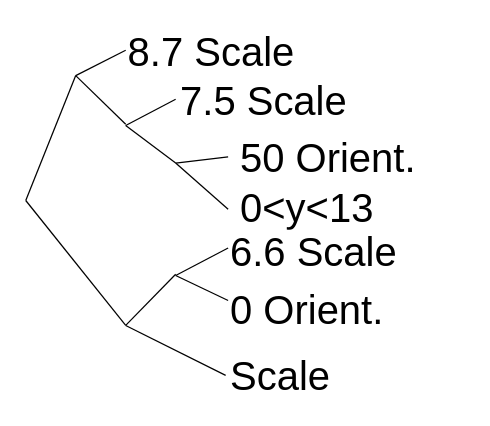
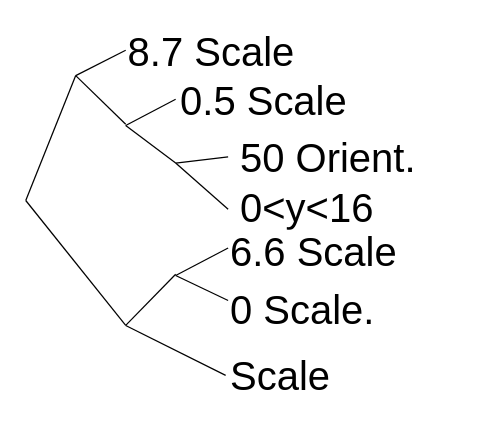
node "7.5 Scale": label "7.5 Scale" -> "0.5 Scale"
node "0<y<13": label "0<y<13" -> "0<y<16"
node "0 Orient.": label "0 Orient." -> "0 Scale."
